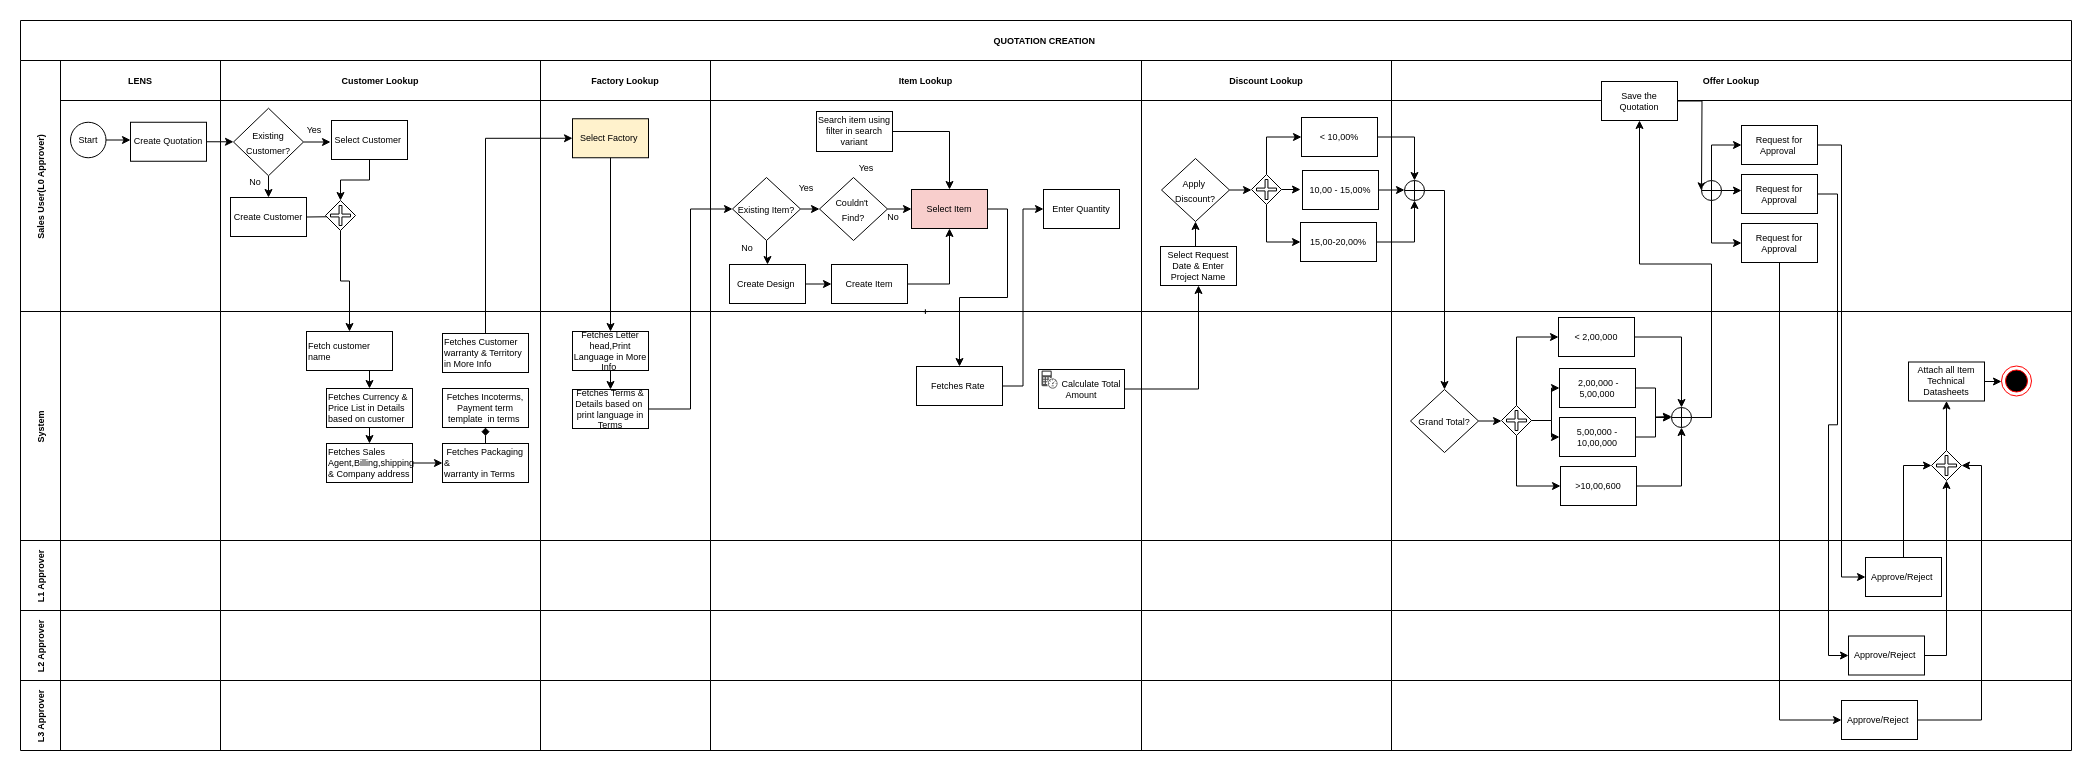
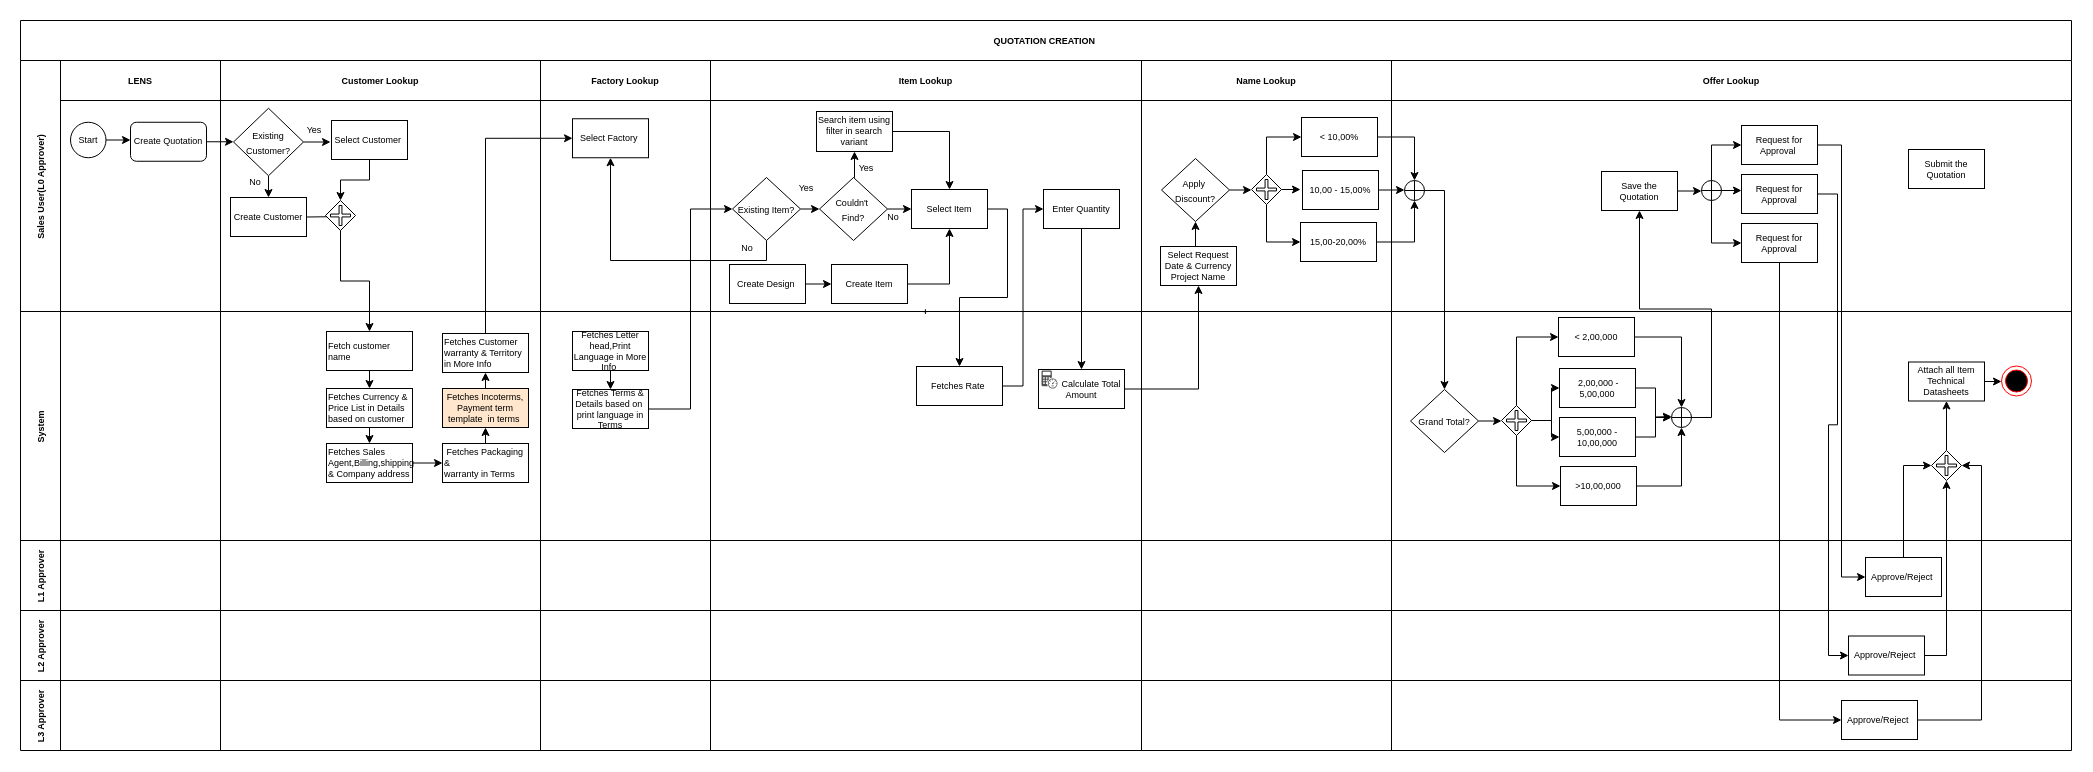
node "Discount Lookup": label "Discount Lookup" -> "Name Lookup"
node "Save the Quotation": moved (1640, 101) -> (1640, 191)
node "Select Factory": fillcolor #fff2cc -> #ffffff
node "Create Quotation": shape rectangle -> rounded rectangle
edge "Couldn't Find?" -> "Search item using filter in search variant": added
node "Submit the Quotation": added
node "Select Item": fillcolor #f8cecc -> #ffffff
edge "Existing Item?" -> "Create Design": now "Existing Item?" -> "Select Factory"
node "Select Request Date & Enter Project Name": label "Select Request Date & Enter Project Name" -> "Select Request Date & Currency Project Name"
edge "Select Factory" -> "Fetches Letter head,Print Language in More Info": removed
edge "Enter Quantity" -> "Calculate Total Amount": added
node "Fetch customer name": moved (350, 351) -> (370, 351)
edge "Fetches Incoterms, Payment term template in terms" -> "Fetches Customer warranty & Territory in More Info": added
node "Fetches Incoterms, Payment term template in terms": fillcolor #ffffff -> #ffe6cc
edge "Fetches Packaging & warranty in Terms" -> "Fetches Incoterms, Payment term template in terms": arrowhead diamond -> classic
node ">10,00,600": label ">10,00,600" -> ">10,00,000"
